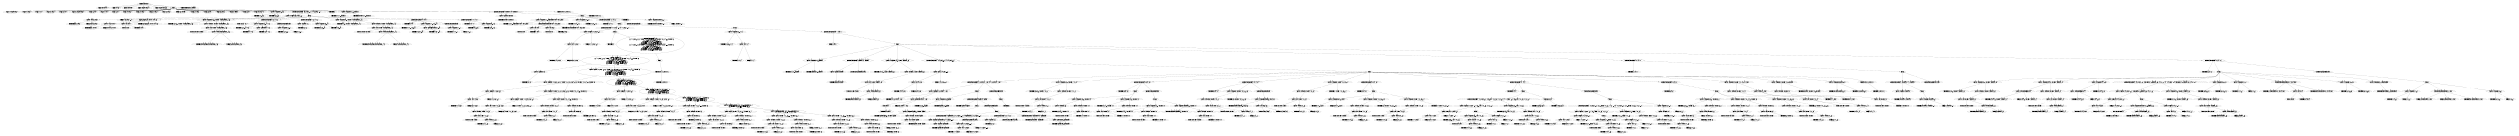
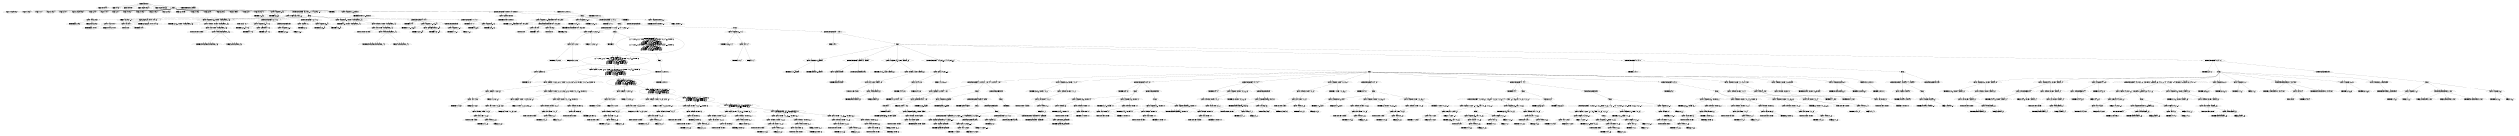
node "(IDENTIFIER,v11,v11 = insert_error)": removed
node "(IDENTIFIER,v10,v10 + 8)": removed
node "(<operator>.indirection,*(_BYTE **)(v10 + 56))": removed
node "(LITERAL,1,(_QWORD *)cp + 1)": label "(LITERAL,1,(_QWORD *)cp + 1)" -> "(IDENTIFIER,1,(_QWORD *)cp + 1)"
